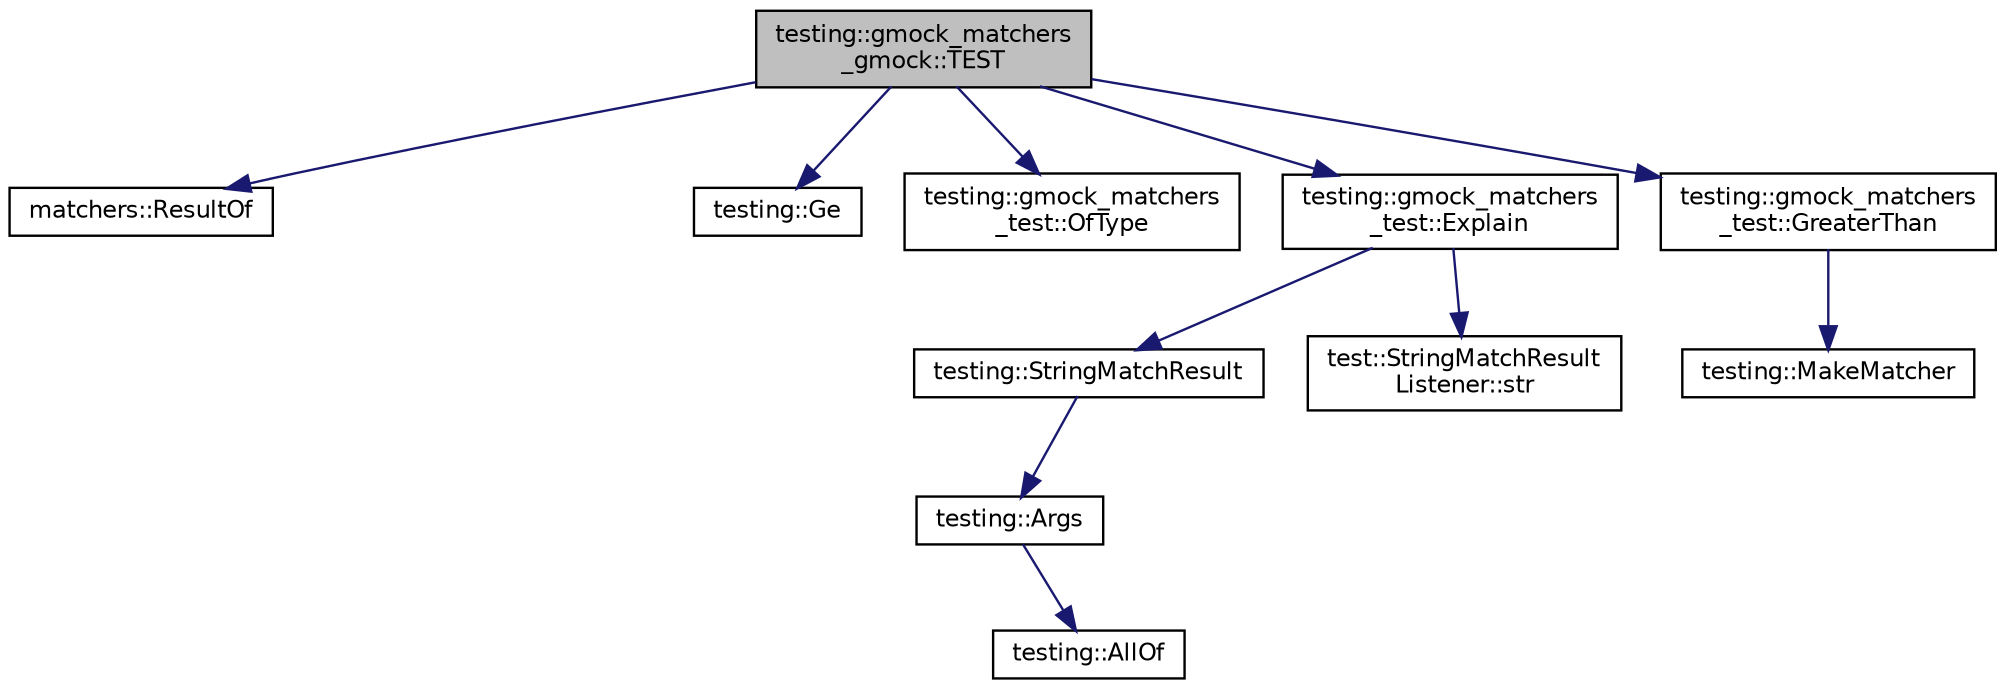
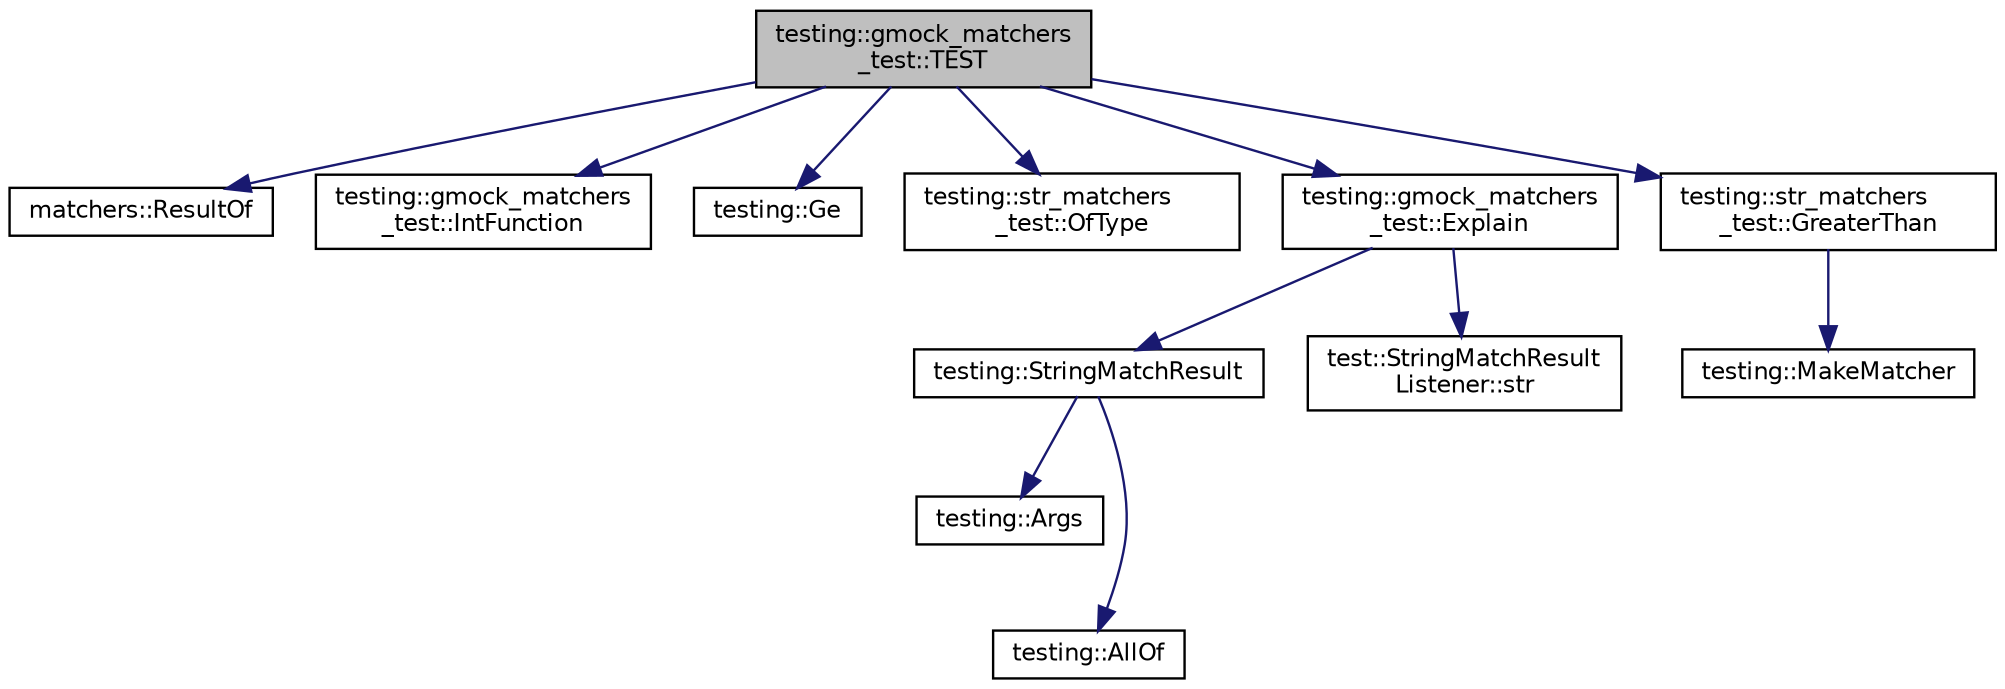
node "testing::gmock_matchers _gmock::TEST": label "testing::gmock_matchers _gmock::TEST" -> "testing::gmock_matchers _test::TEST"
node "testing::gmock_matchers _test::IntFunction": added
node "testing::gmock_matchers _test::OfType": label "testing::gmock_matchers _test::OfType" -> "testing::str_matchers _test::OfType"
node "testing::gmock_matchers _test::GreaterThan": label "testing::gmock_matchers _test::GreaterThan" -> "testing::str_matchers _test::GreaterThan"
edge "testing::Args" -> "testing::AllOf": now "testing::StringMatchResult" -> "testing::AllOf"
